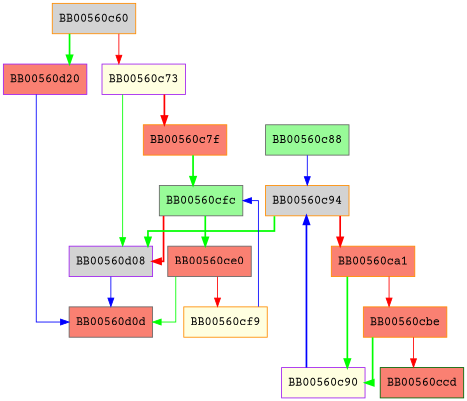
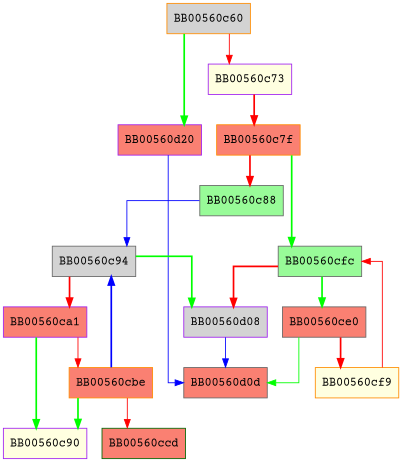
edge "BB00560c73" -> "BB00560d08": removed
edge "BB00560c7f" -> "BB00560c88": added
node "BB00560c94": color darkorange -> gray40
edge "BB00560cf9" -> "BB00560cfc": color blue -> red
node "BB00560ca1": color darkorange -> purple
edge "BB00560ce0" -> "BB00560cf9": style solid -> bold
edge "BB00560c90" -> "BB00560c94": now "BB00560cbe" -> "BB00560c94"
